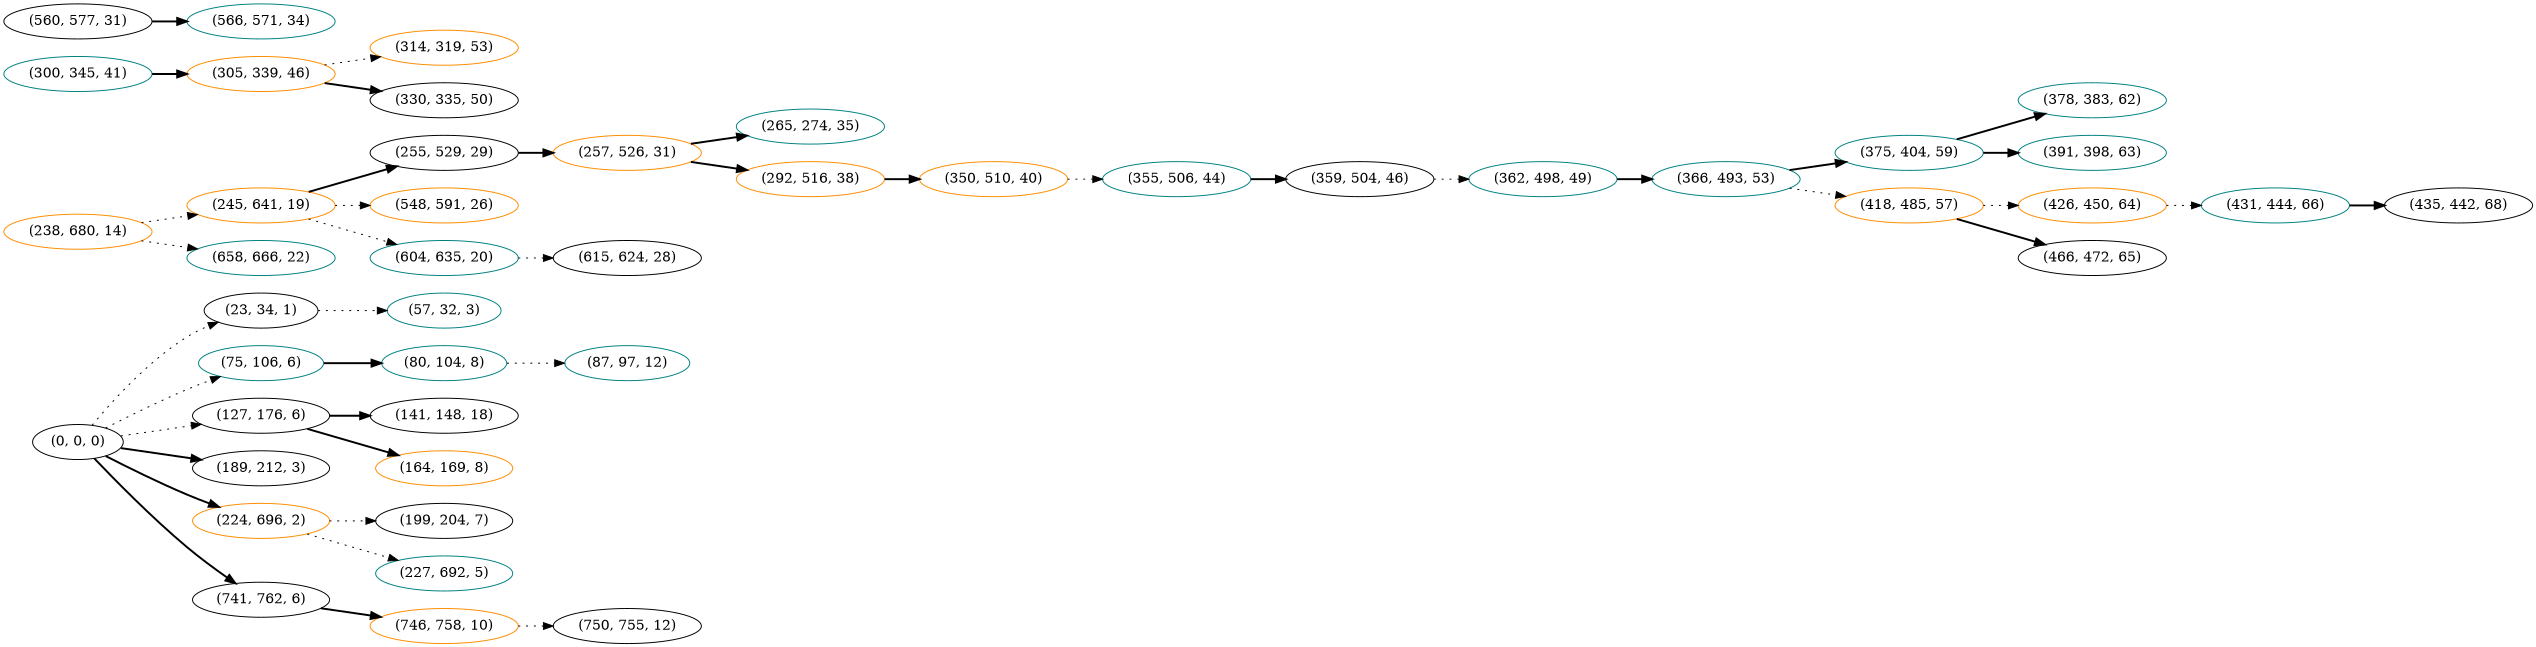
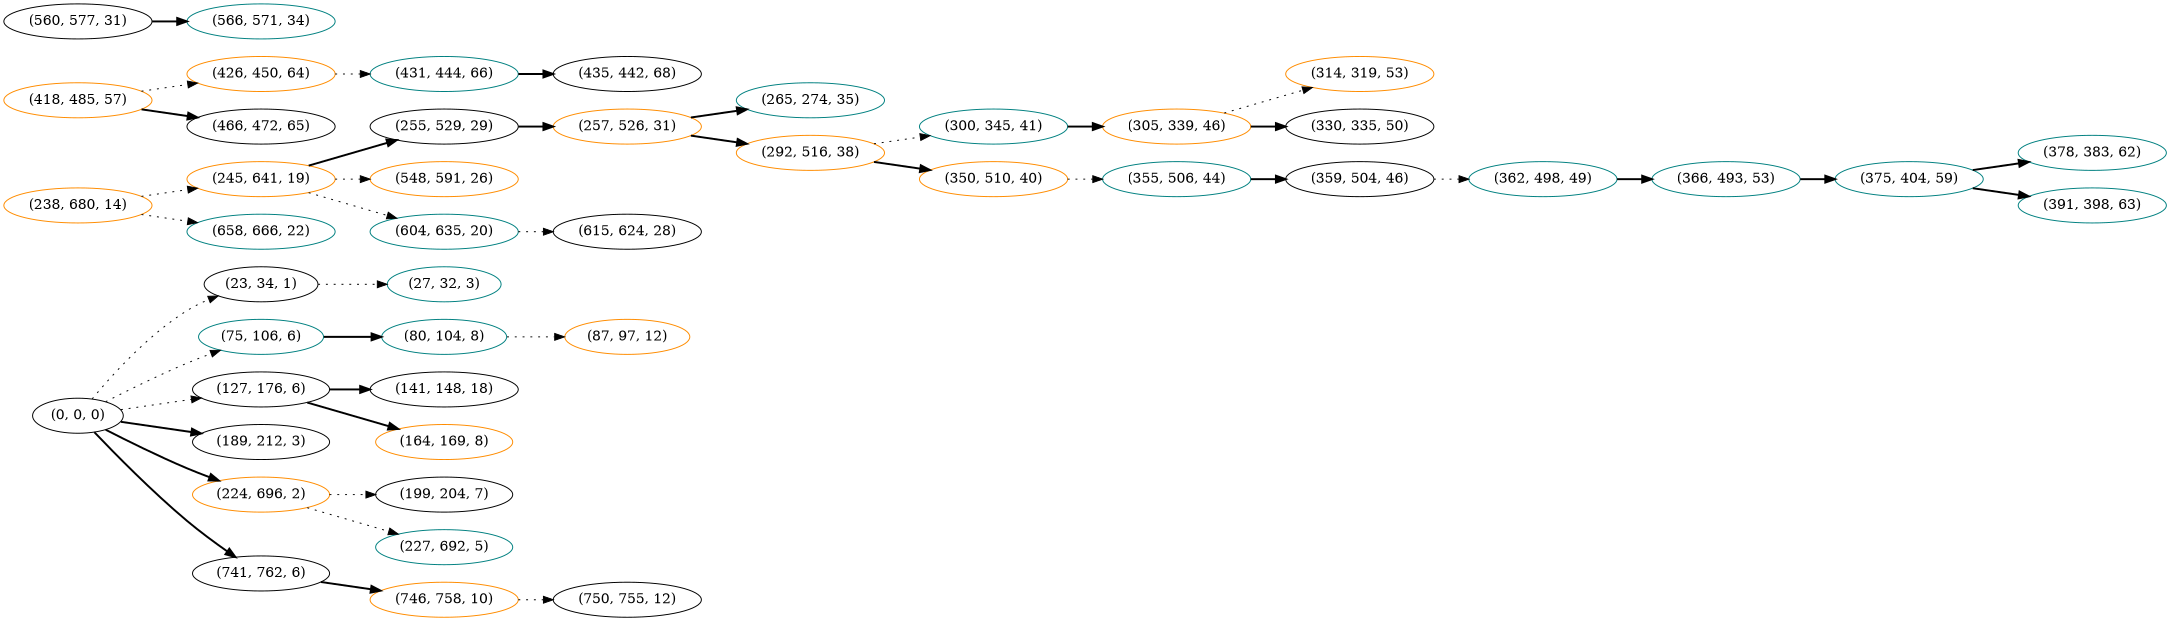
edge "(292, 516, 38)" -> "(300, 345, 41)": added
edge "(366, 493, 53)" -> "(418, 485, 57)": removed
node "(57, 32, 3)": label "(57, 32, 3)" -> "(27, 32, 3)"
node "(87, 97, 12)": color teal -> darkorange
